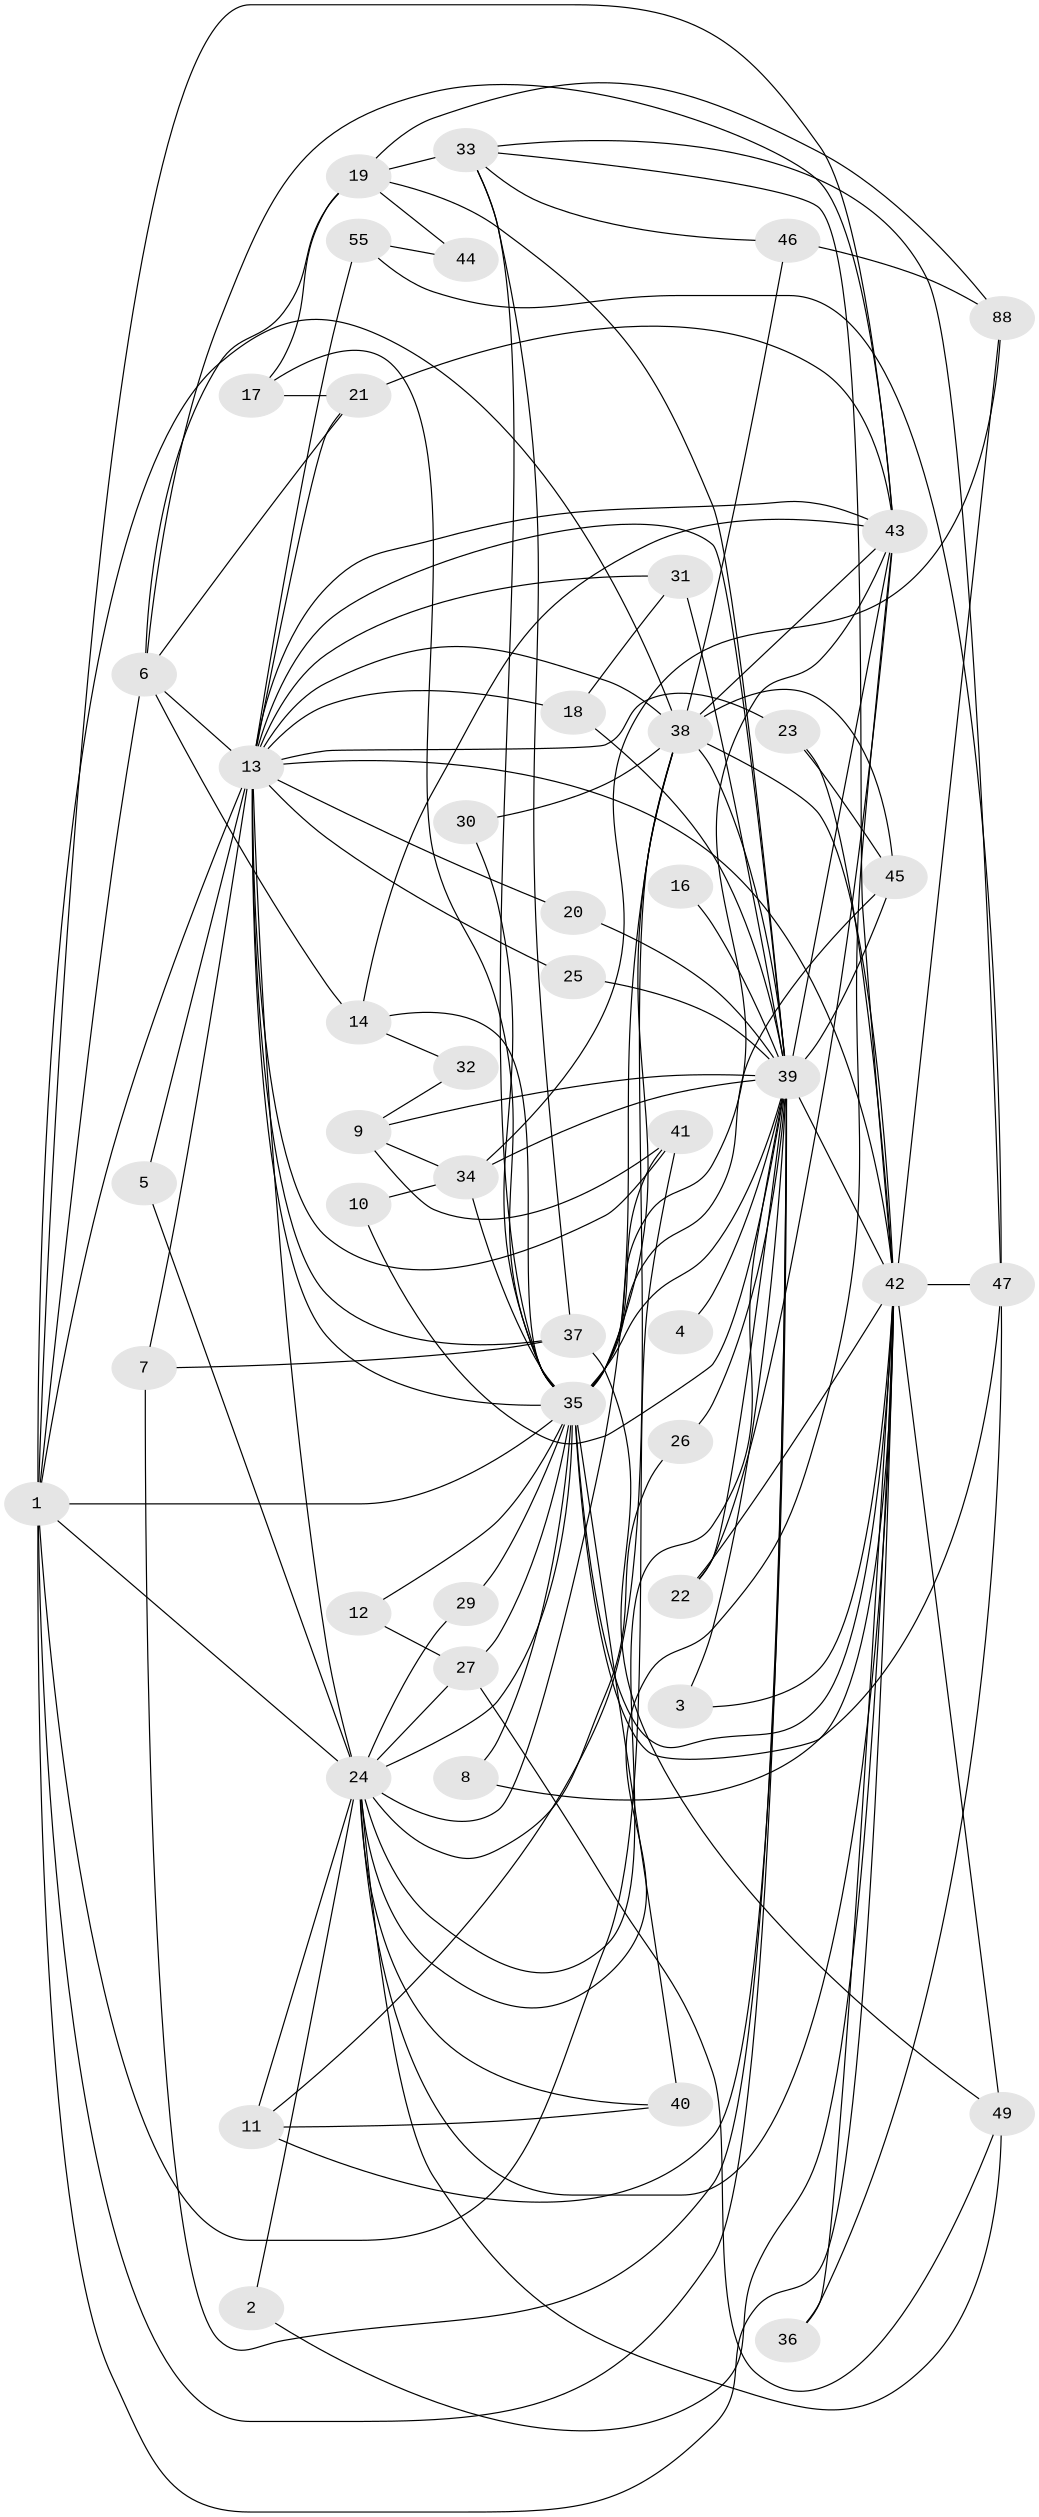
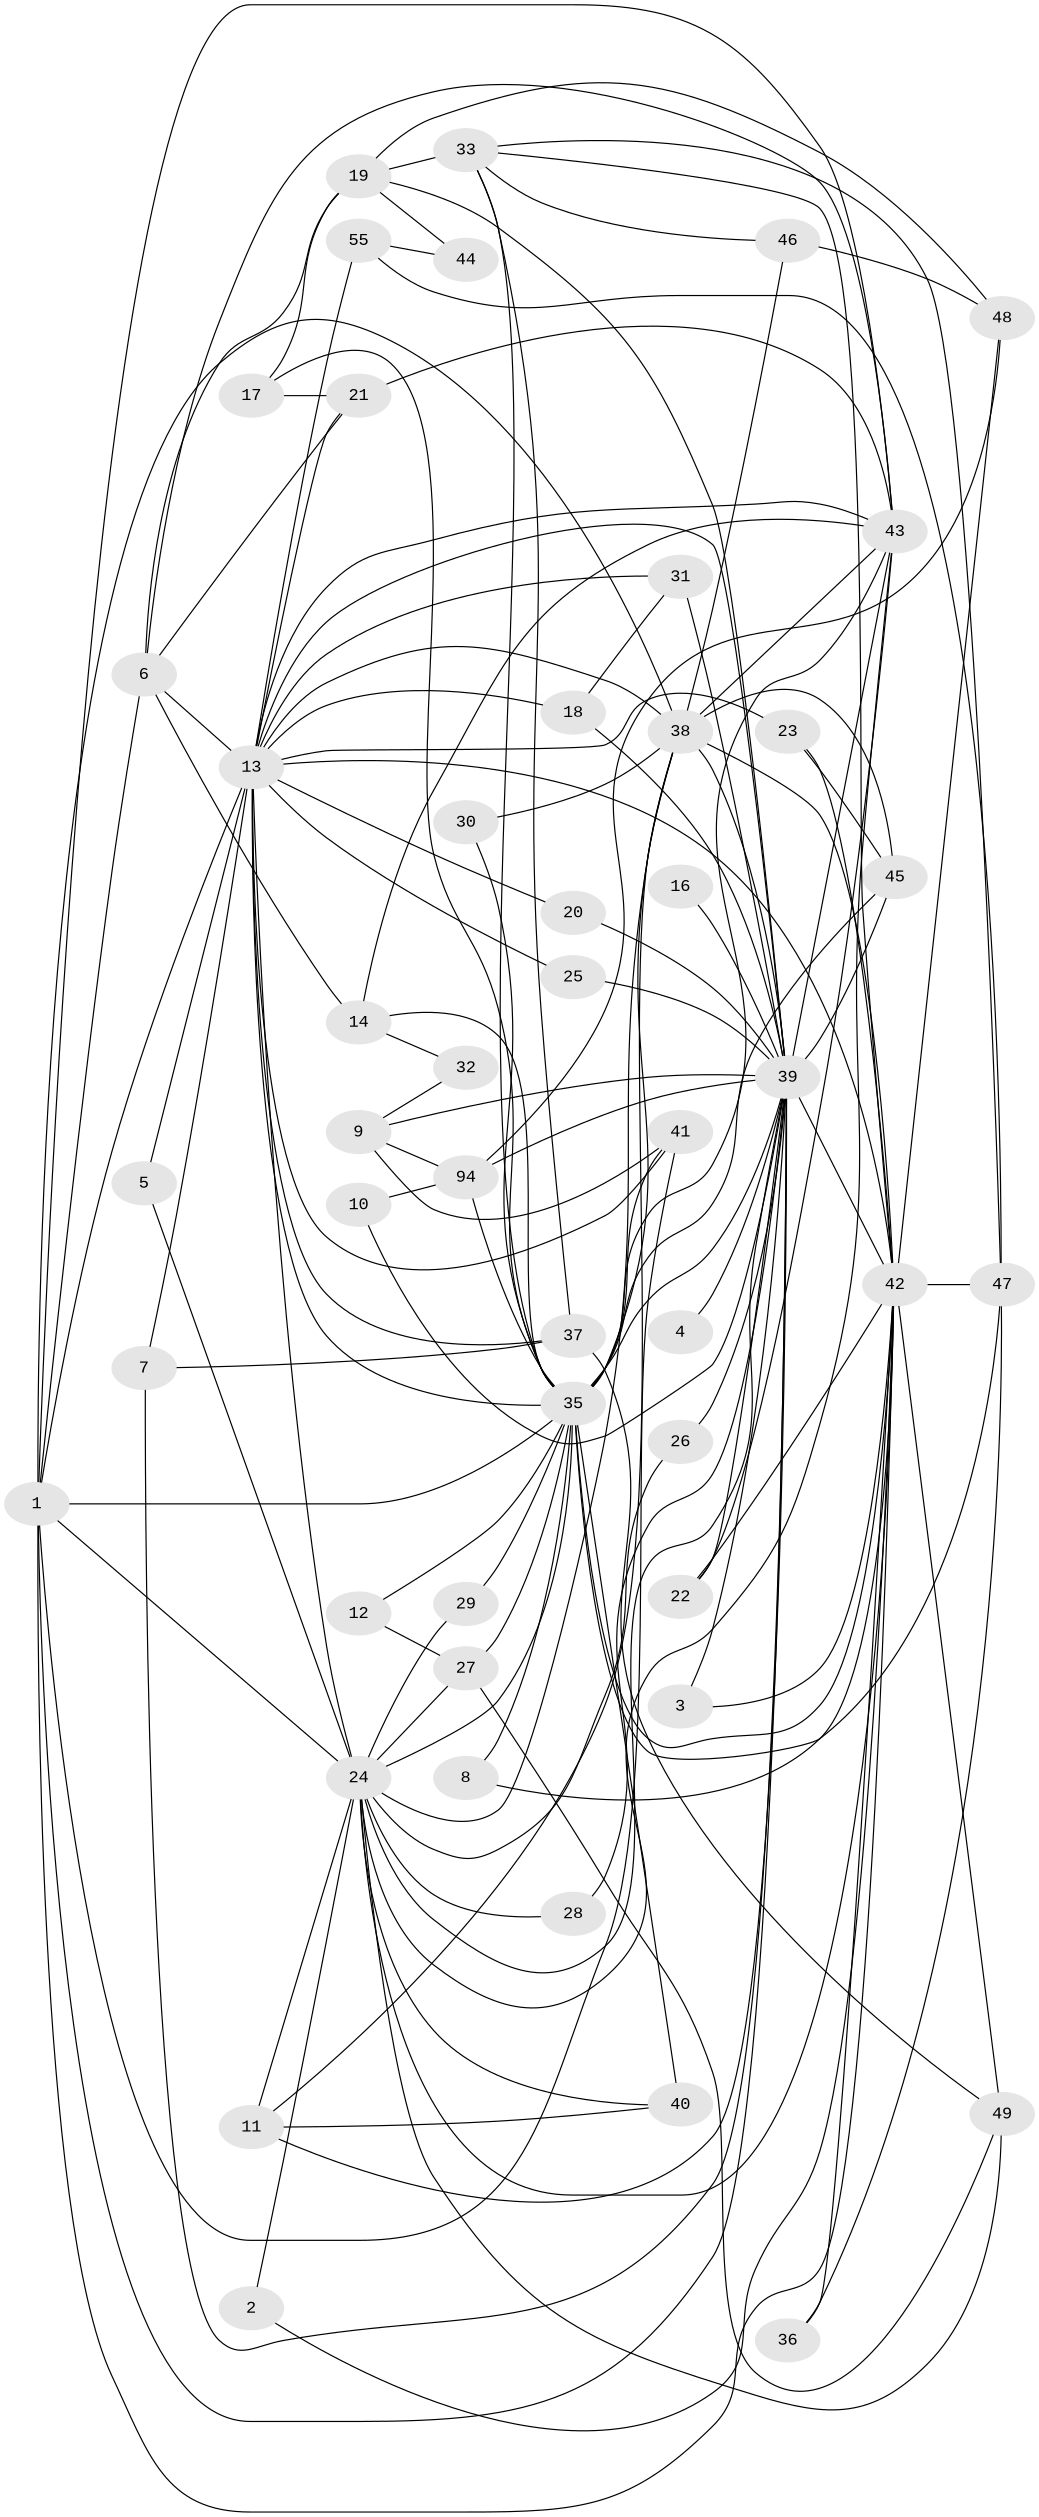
node "88": label "88" -> "48"
node "34": label "34" -> "94"
node "28": added
